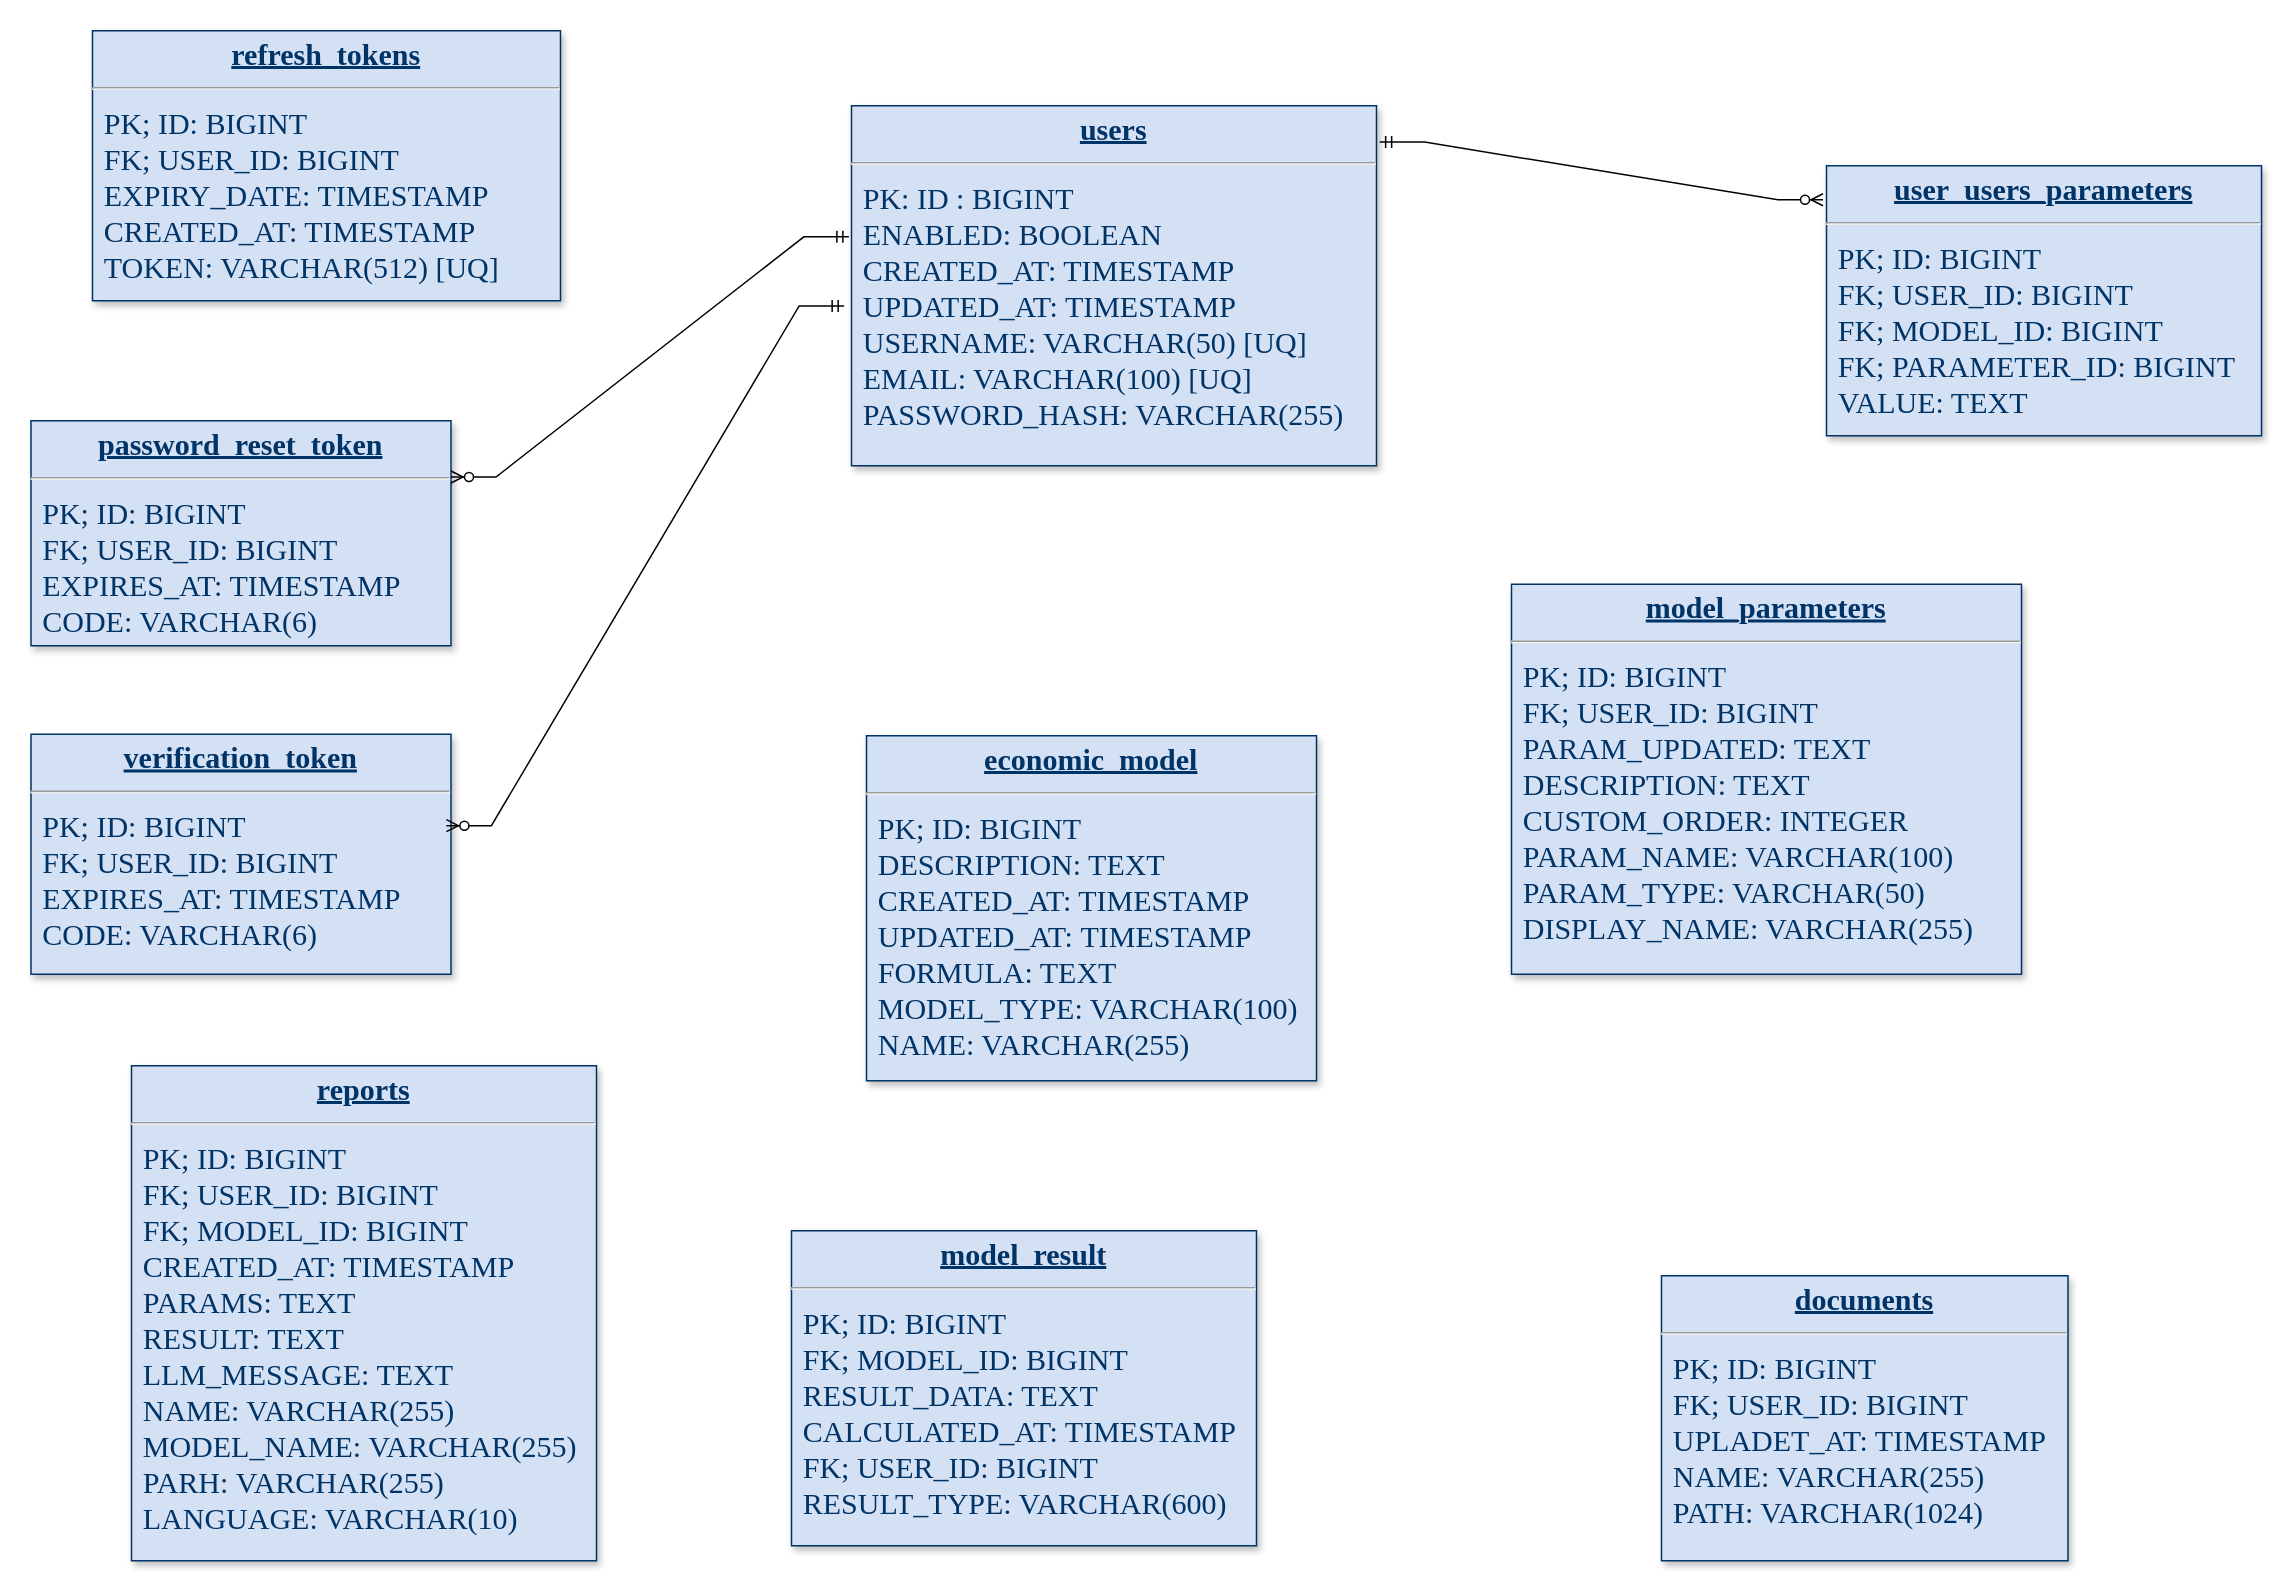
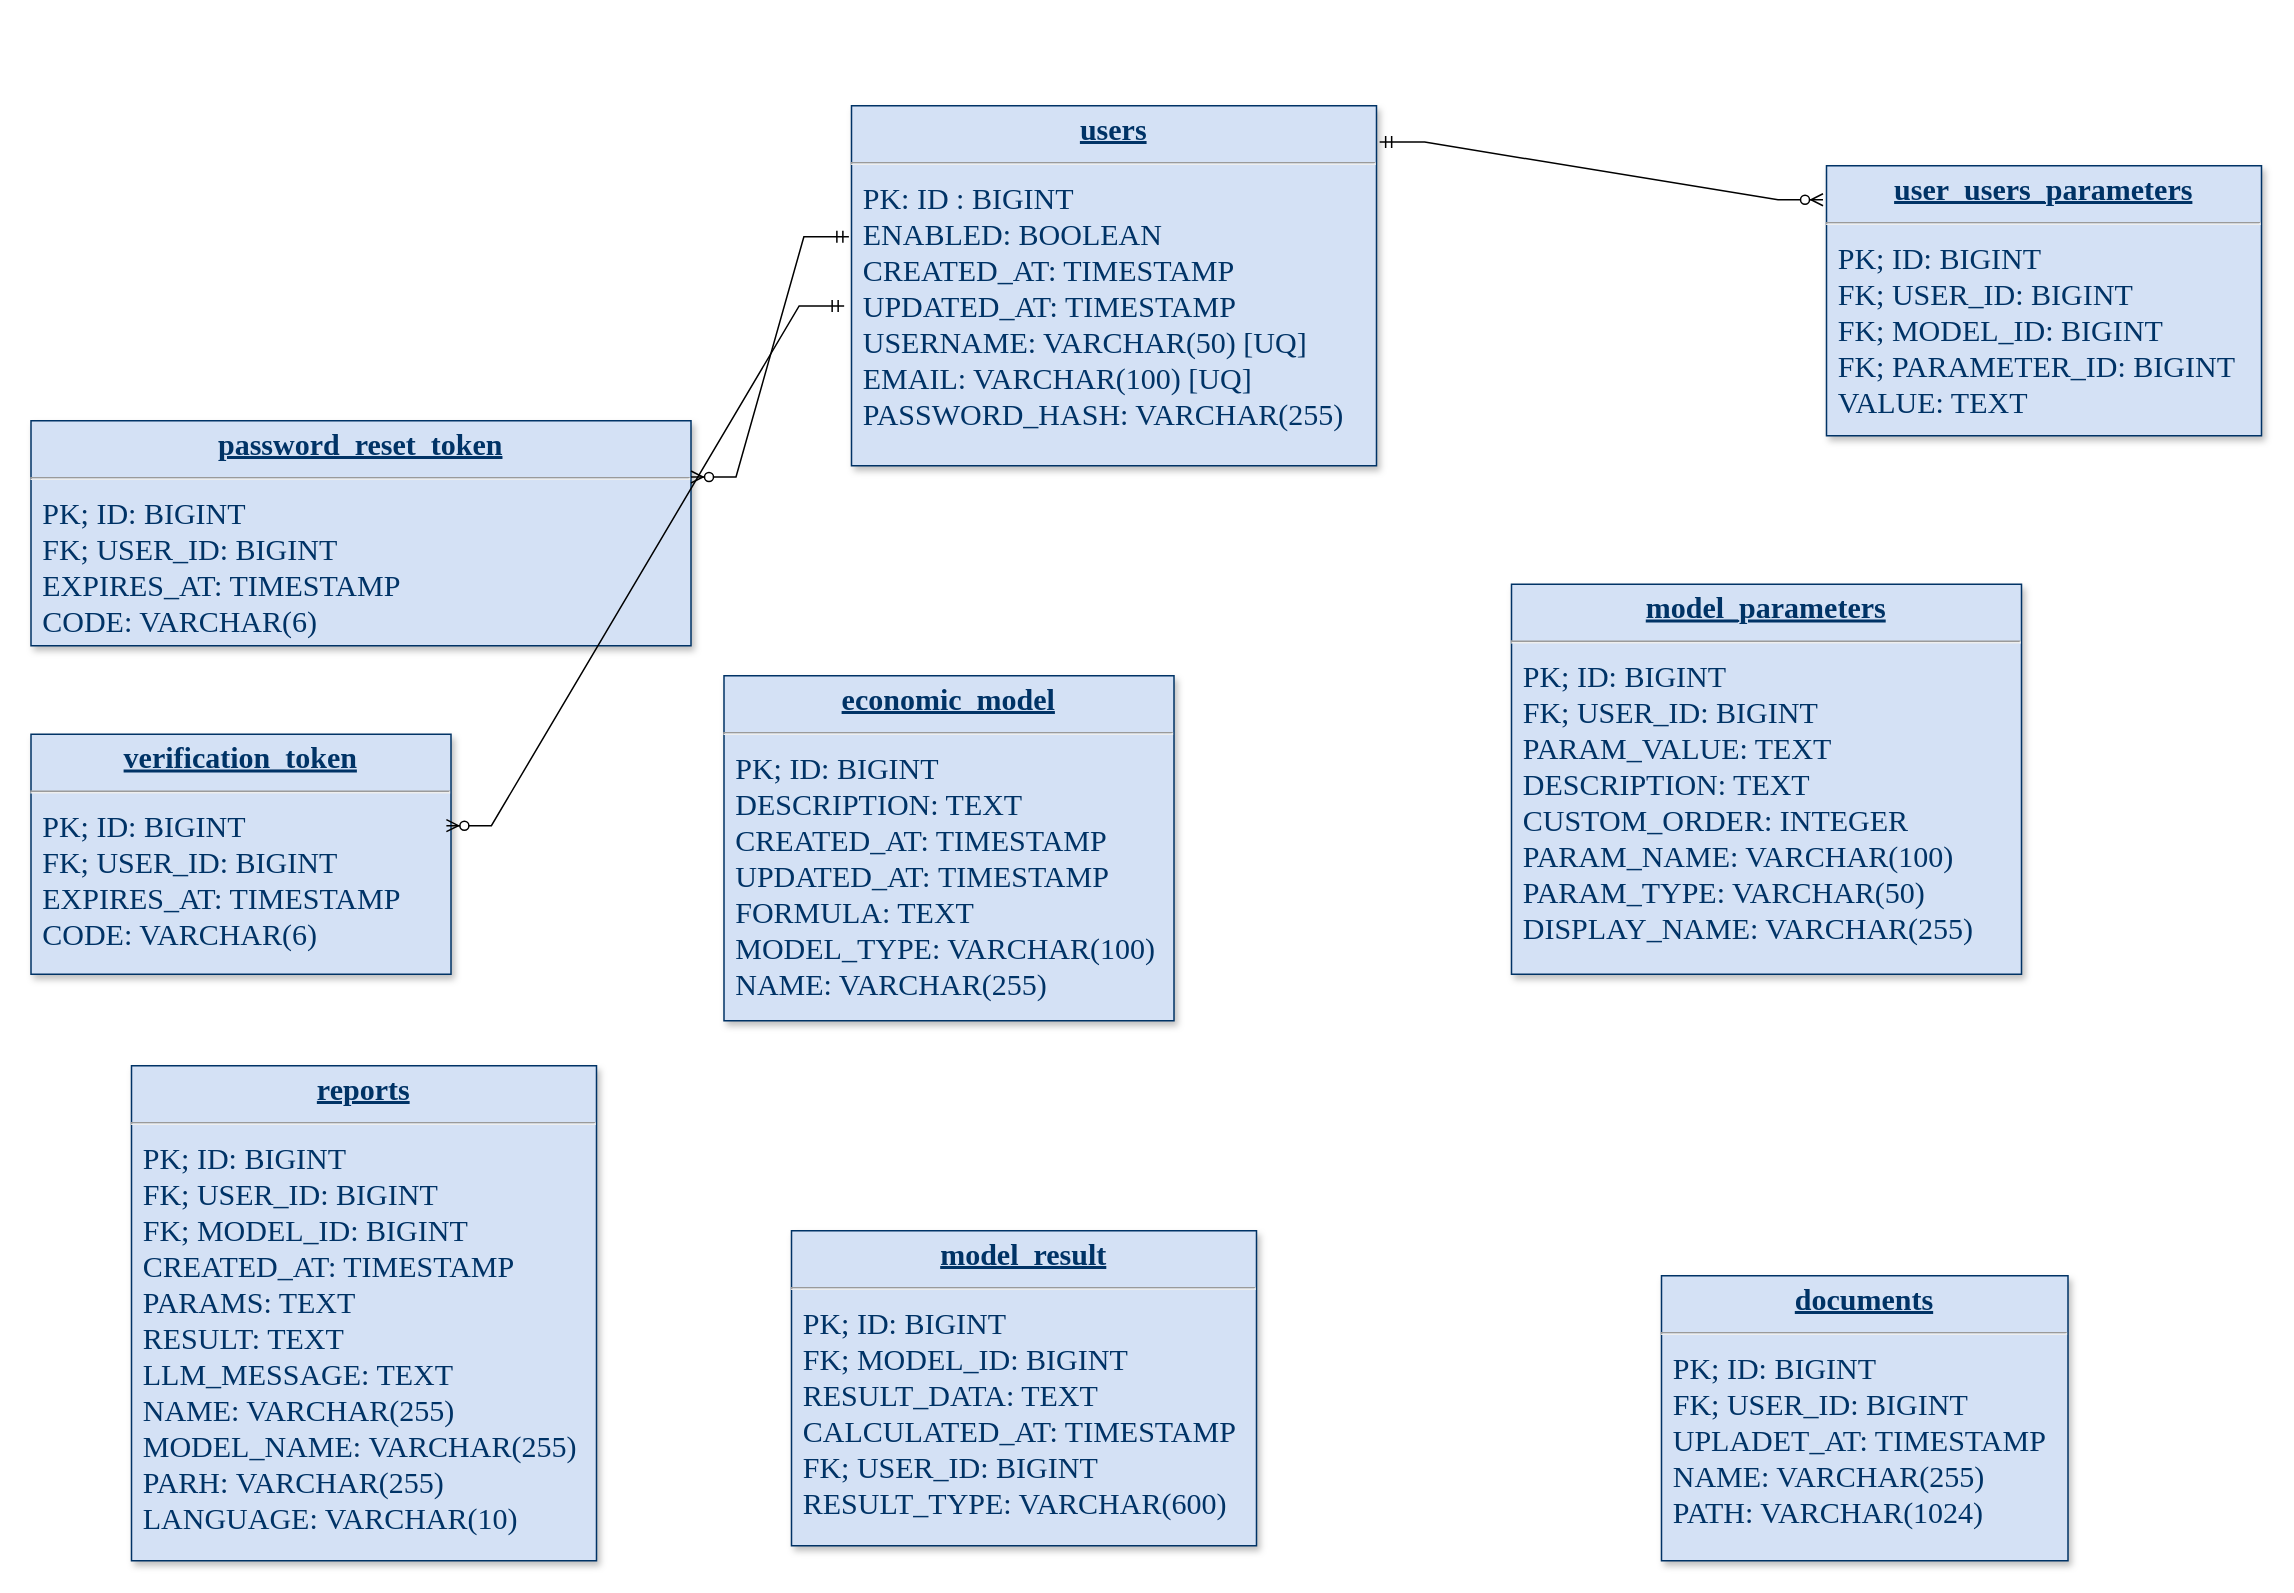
node "refresh_tokens PK; ID: BIGINT FK; USER_ID: BIGINT EXPIRY_DATE: TIMESTAMP CREATED_AT: TIMESTAMP TOKEN: VARCHAR(512) [UQ]": removed
node "password_reset_token PK; ID: BIGINT FK; USER_ID: BIGINT EXPIRES_AT: TIMESTAMP CODE: VARCHAR(6)": size 420x225 -> 660x225
node "model_parameters PK; ID: BIGINT FK; USER_ID: BIGINT PARAM_UPDATED: TEXT DESCRIPTION: TEXT CUSTOM_ORDER: INTEGER PARAM_NAME: VARCHAR(100) PARAM_TYPE: VARCHAR(50) DISPLAY_NAME: VARCHAR(255)": label "model_parameters PK; ID: BIGINT FK; USER_ID: BIGINT PARAM_UPDATED: TEXT DESCRIPTION: TEXT CUSTOM_ORDER: INTEGER PARAM_NAME: VARCHAR(100) PARAM_TYPE: VARCHAR(50) DISPLAY_NAME: VARCHAR(255)" -> "model_parameters PK; ID: BIGINT FK; USER_ID: BIGINT PARAM_VALUE: TEXT DESCRIPTION: TEXT CUSTOM_ORDER: INTEGER PARAM_NAME: VARCHAR(100) PARAM_TYPE: VARCHAR(50) DISPLAY_NAME: VARCHAR(255)"
node "economic_model PK; ID: BIGINT DESCRIPTION: TEXT CREATED_AT: TIMESTAMP UPDATED_AT: TIMESTAMP FORMULA: TEXT MODEL_TYPE: VARCHAR(100) NAME: VARCHAR(255)": moved (1091, 908) -> (949, 848)
